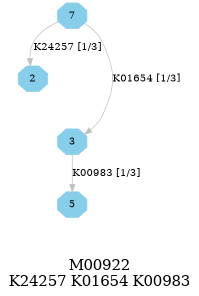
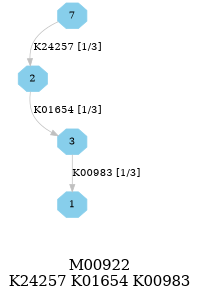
edge "7" -> "3": now "2" -> "3"
node "5": label "5" -> "1"
